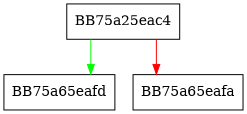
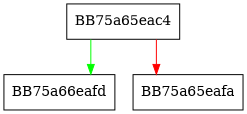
node "BB75a25eac4": label "BB75a25eac4" -> "BB75a65eac4"
node "BB75a65eafd": label "BB75a65eafd" -> "BB75a66eafd"
